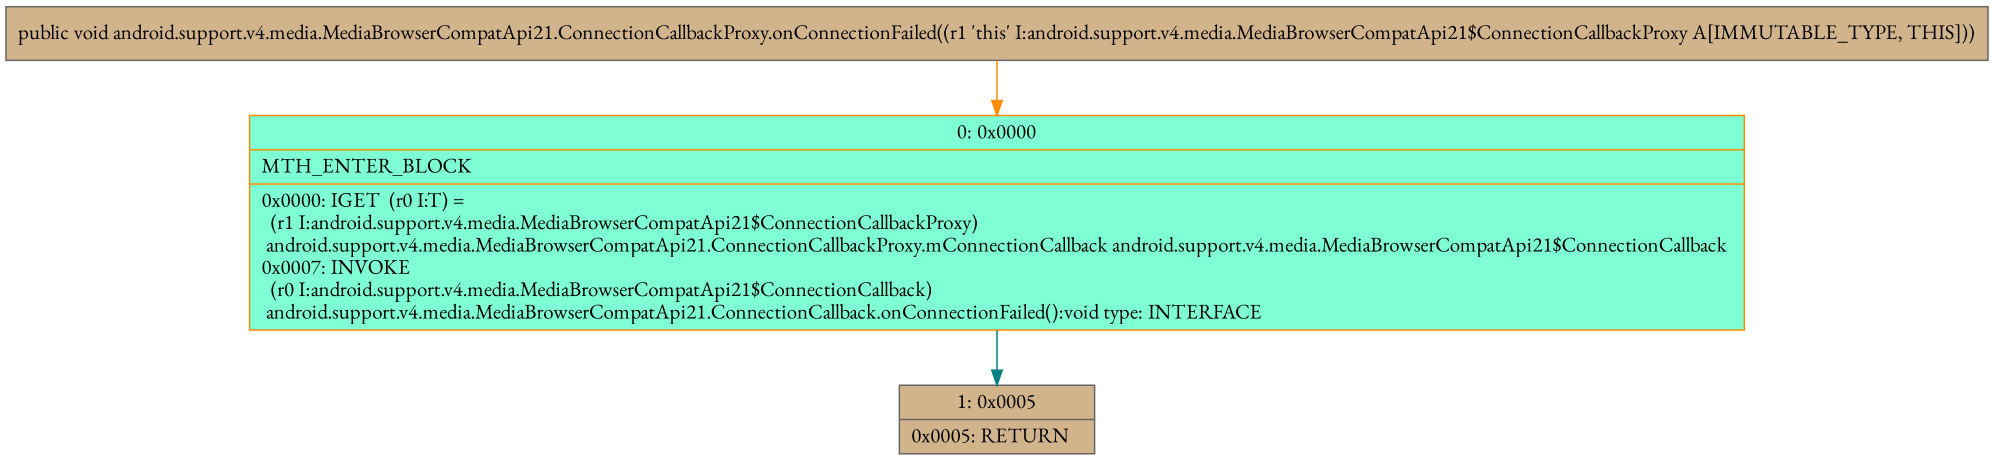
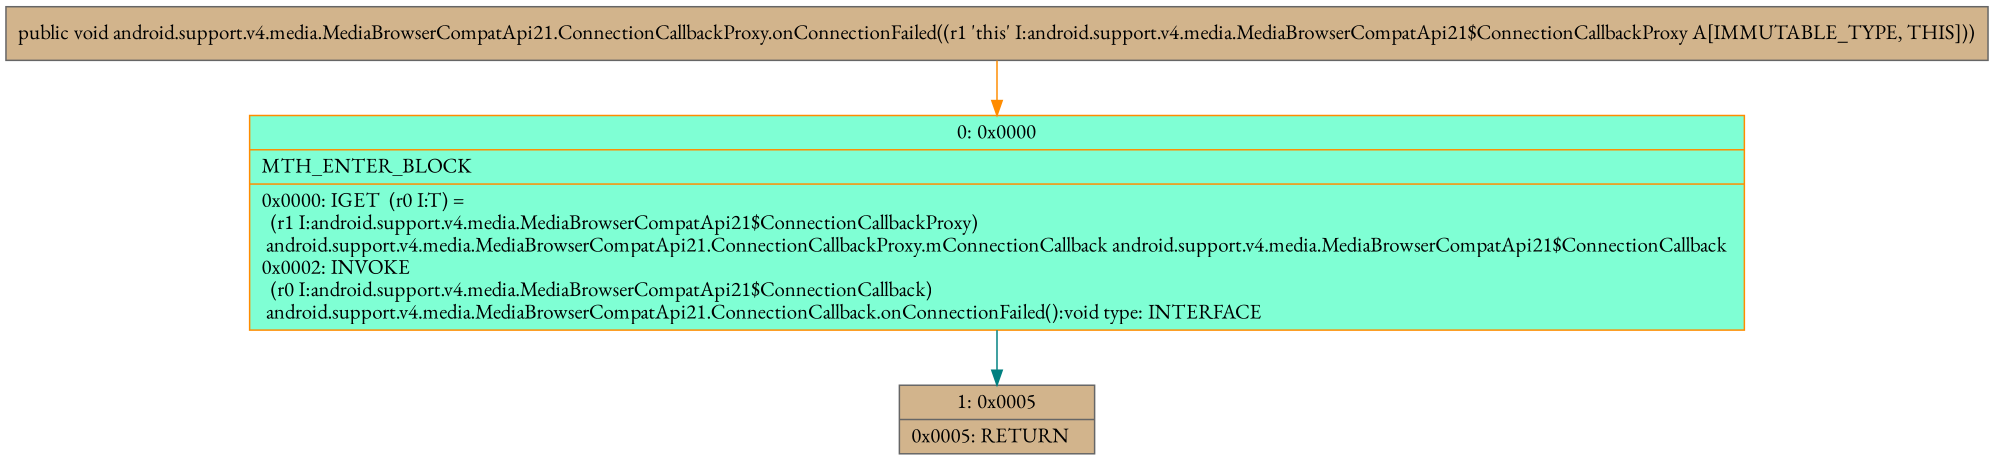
node "0: 0x0000": text "0x0007: INVOKE" -> "0x0002: INVOKE"
